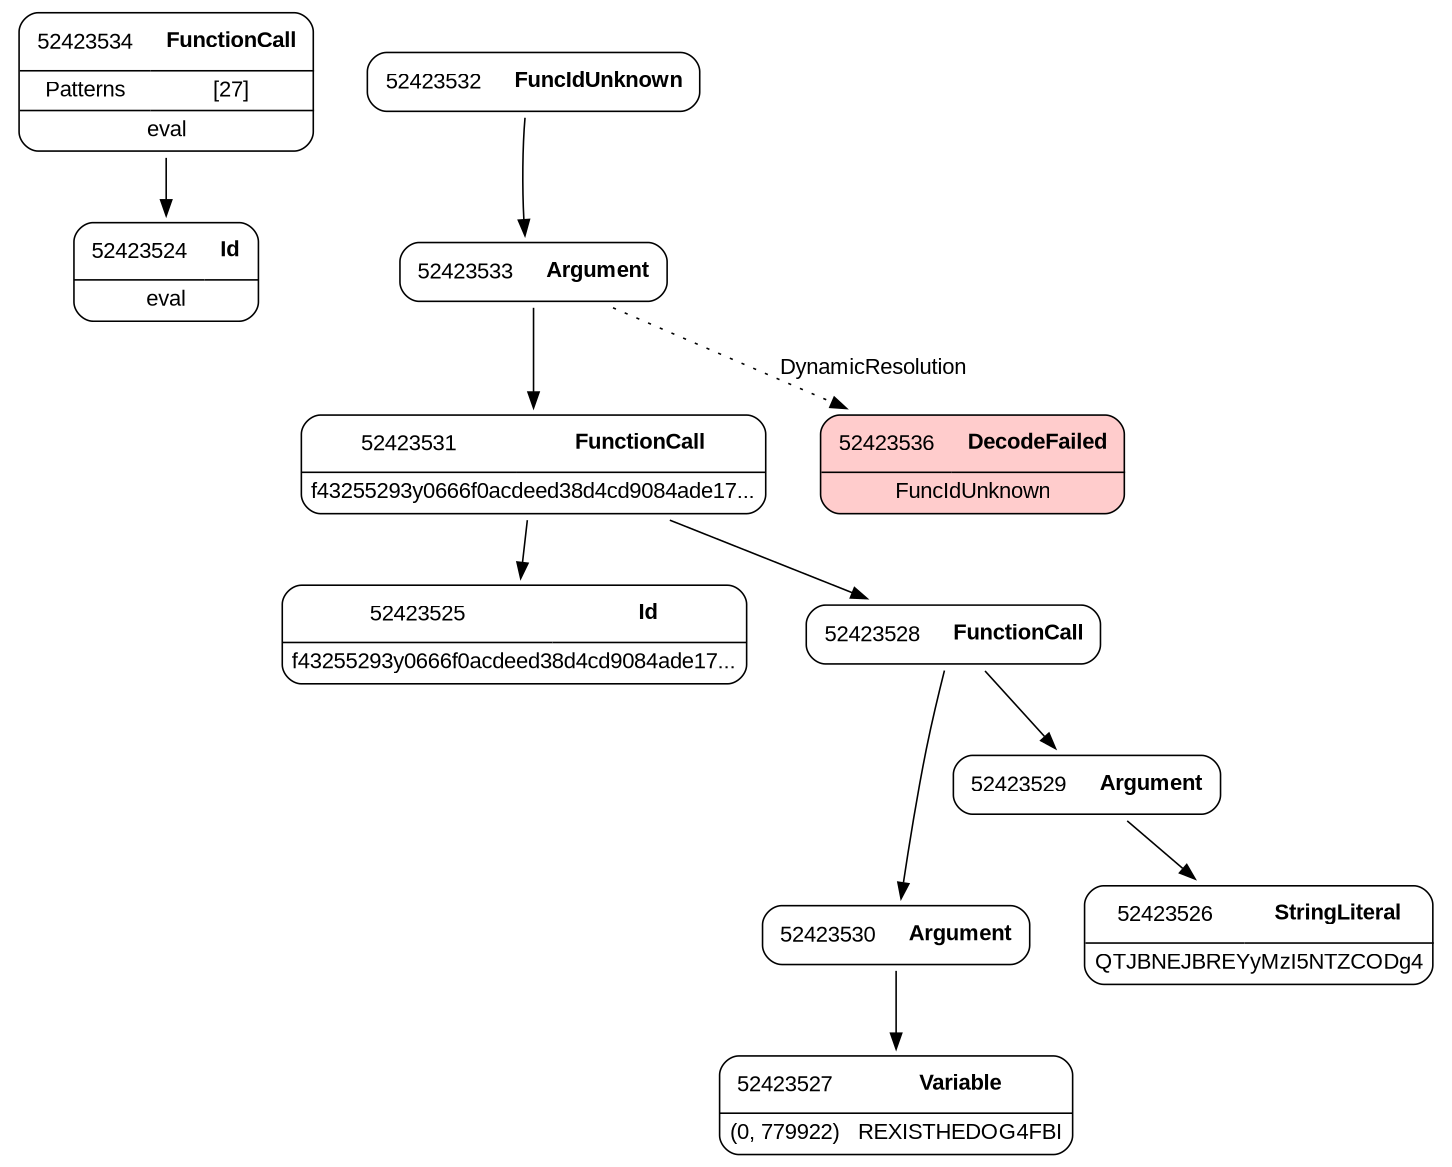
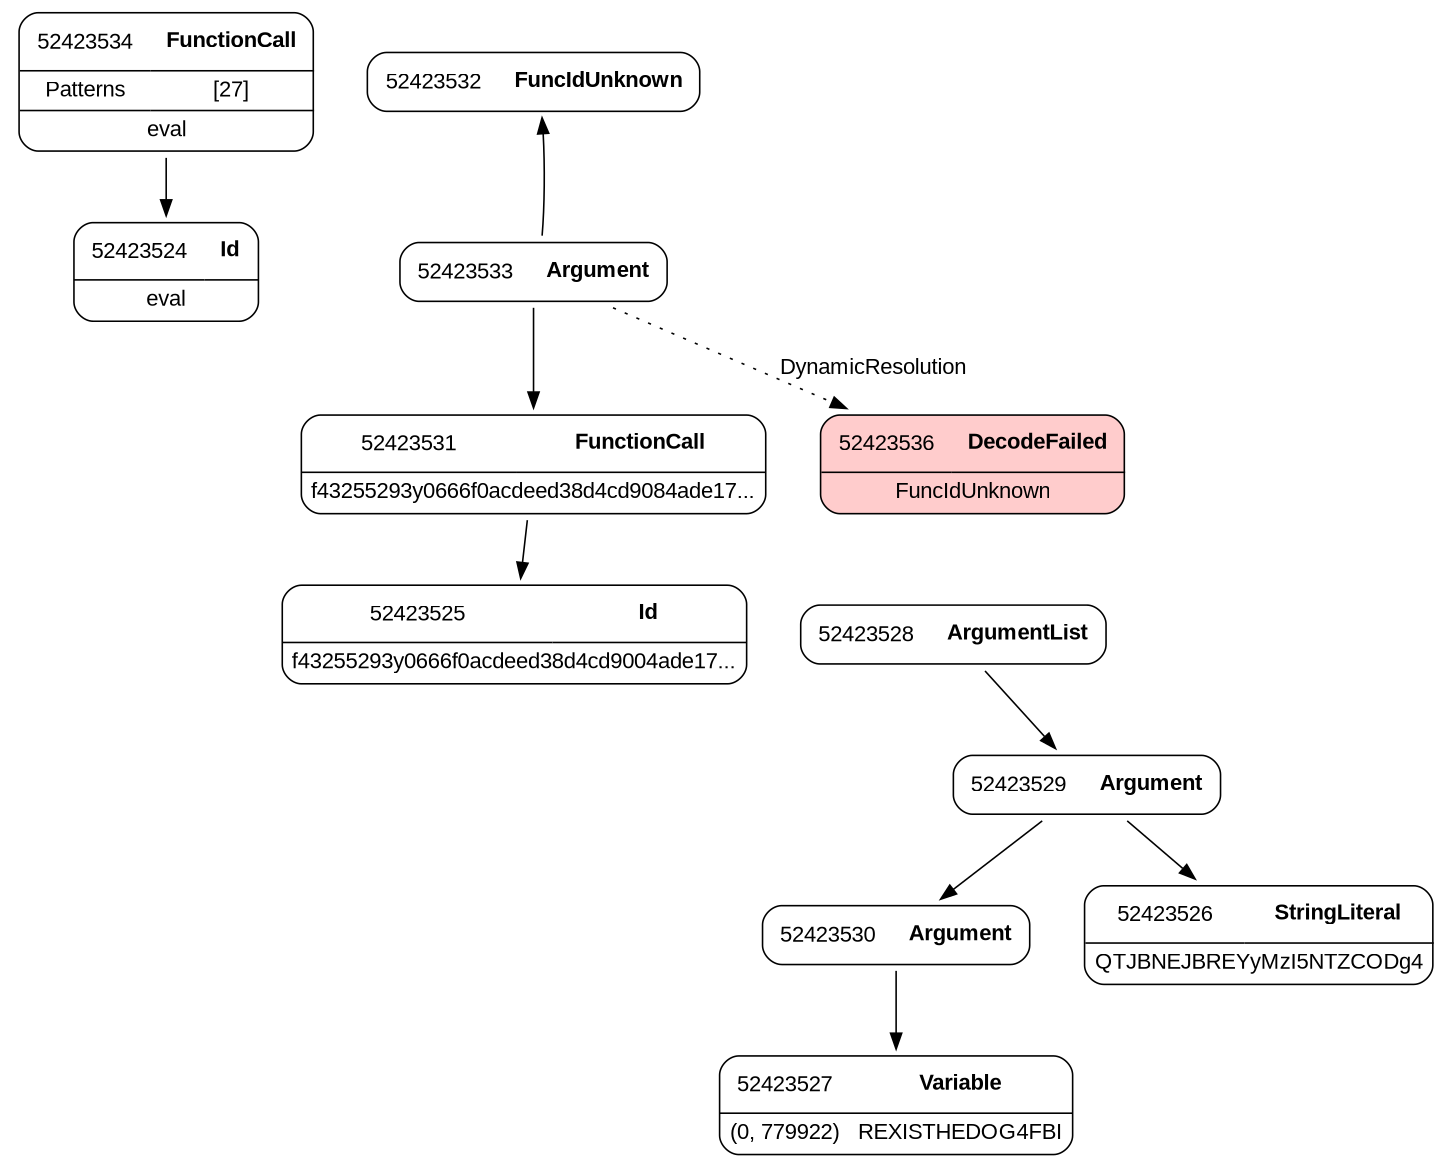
edge "52423532" -> "52423533": reversed
edge "52423531" -> "52423528": removed
node "52423528": text "FunctionCall" -> "ArgumentList"
node "52423525": text "f43255293y0666f0acdeed38d4cd9084ade17..." -> "f43255293y0666f0acdeed38d4cd9004ade17..."
edge "52423528" -> "52423530": now "52423529" -> "52423530"
